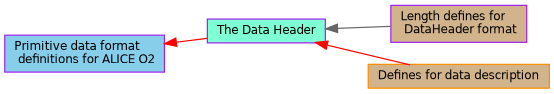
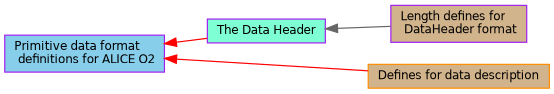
edge "Defines for data description" -> "The Data Header": now "Defines for data description" -> "Primitive data format definitions for ALICE O2"
